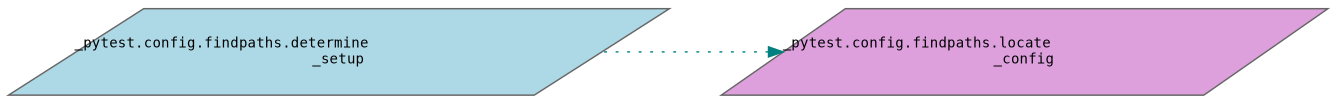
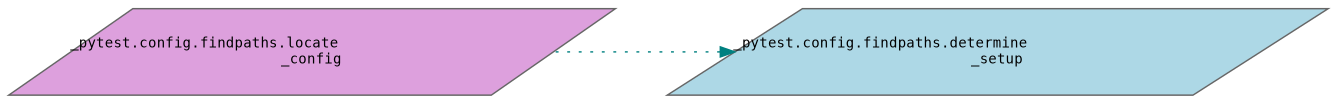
edge "_pytest.config.findpaths.determine _setup" -> "_pytest.config.findpaths.locate _config": reversed
